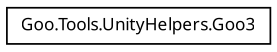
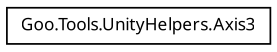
node "Goo.Tools.UnityHelpers.Goo3": label "Goo.Tools.UnityHelpers.Goo3" -> "Goo.Tools.UnityHelpers.Axis3"
